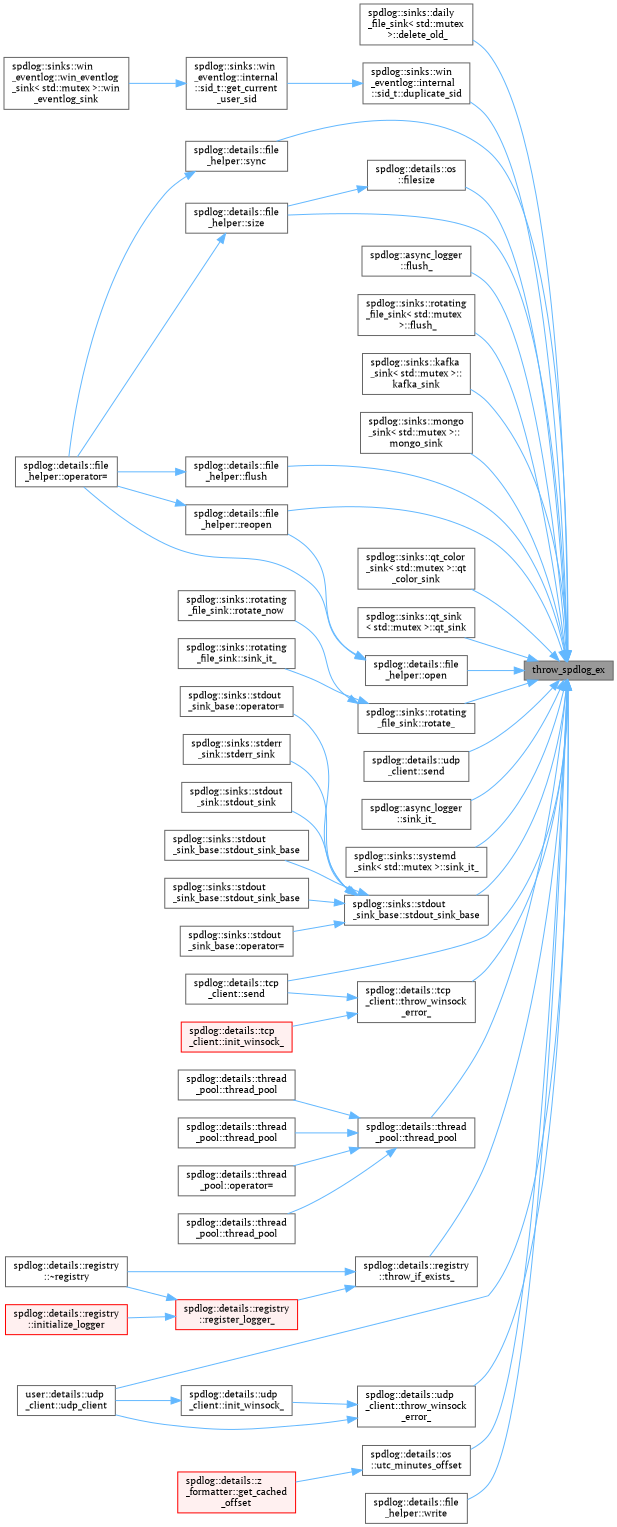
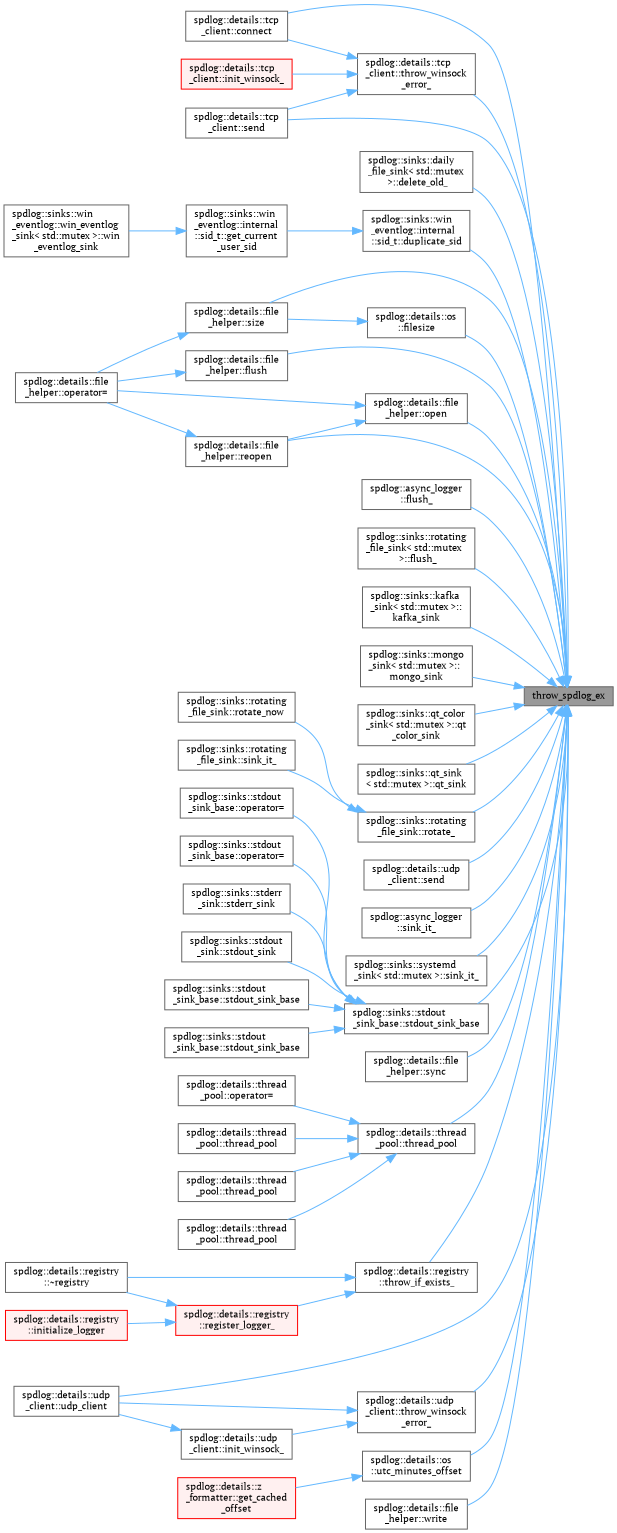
node "spdlog::details::tcp _client::connect": added
edge "spdlog::details::file _helper::operator=" -> "spdlog::details::file _helper::sync": removed
node "user::details::udp _client::udp_client": label "user::details::udp _client::udp_client" -> "spdlog::details::udp _client::udp_client"
